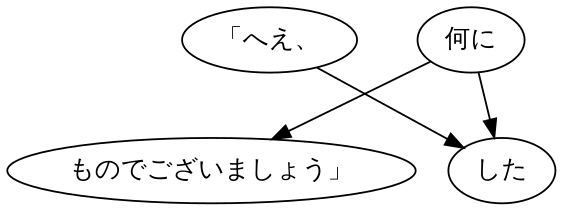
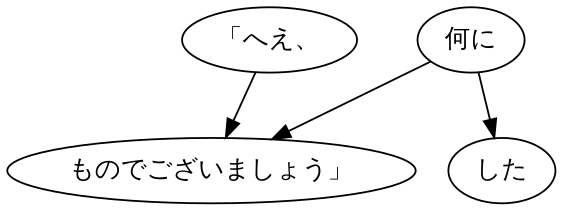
edge "「へえ、" -> "した": now "「へえ、" -> "ものでございましょう」"
